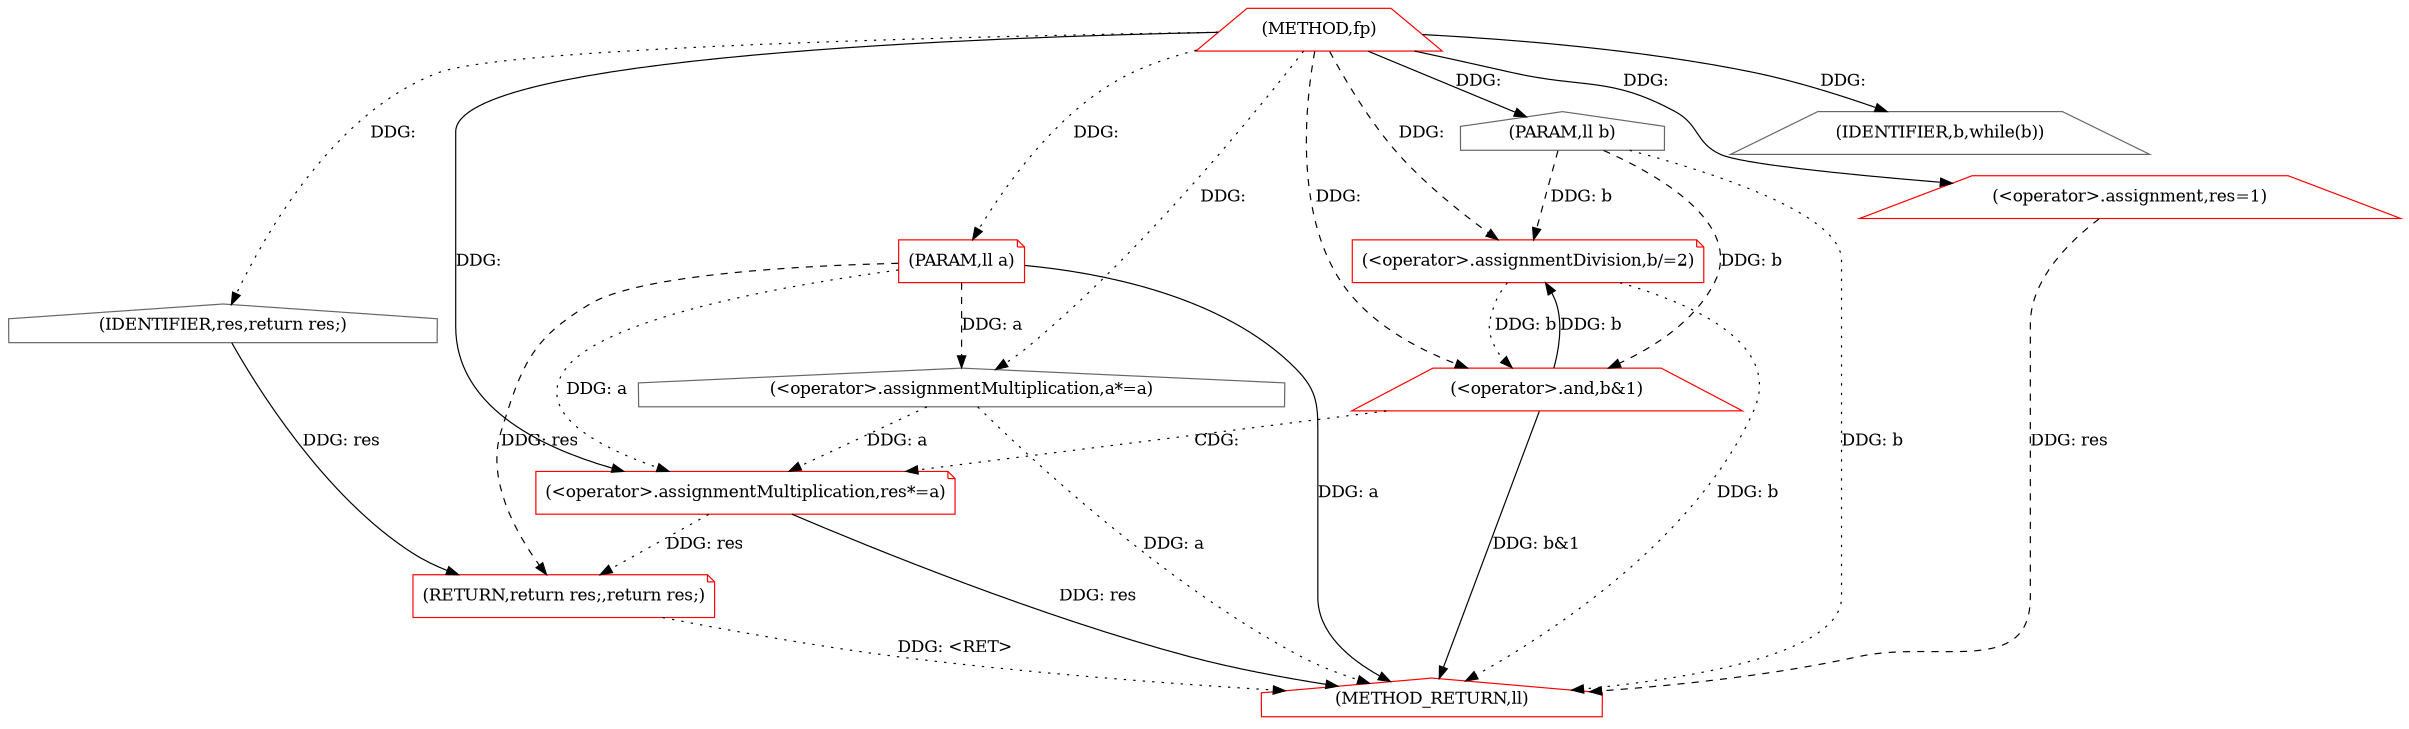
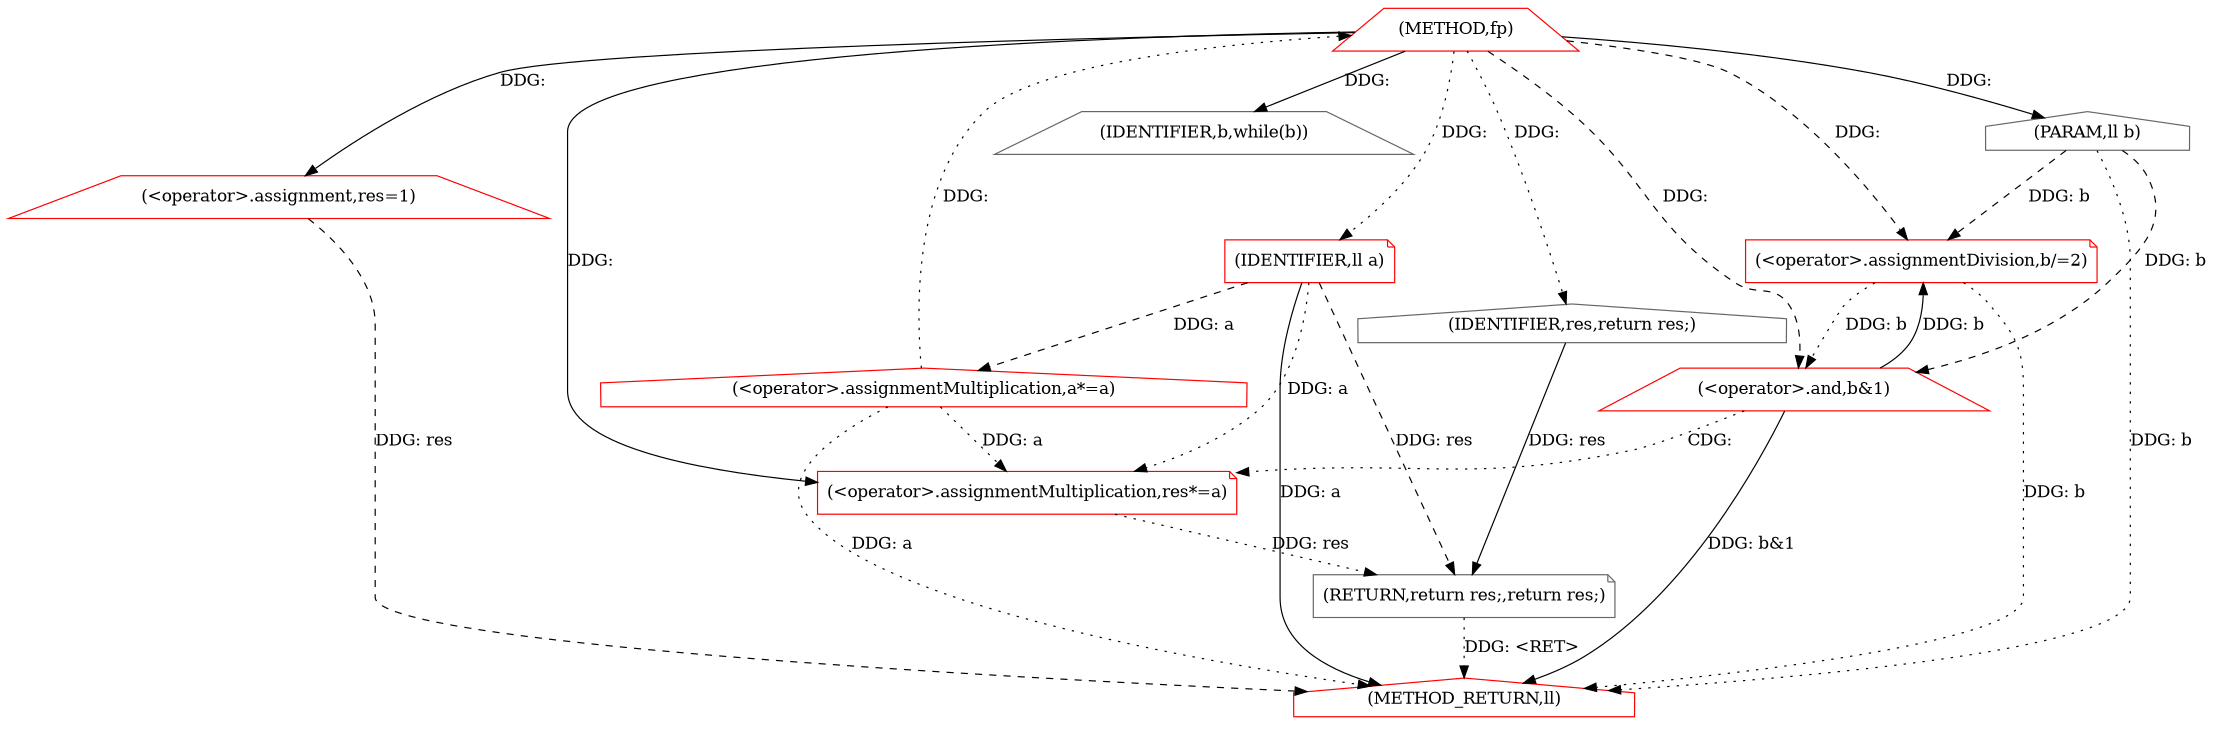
edge "(METHOD,fp)" -> "(<operator>.assignmentMultiplication,a*=a)": reversed
node "(PARAM,ll a)": label "(PARAM,ll a)" -> "(IDENTIFIER,ll a)"
node "(<operator>.assignmentMultiplication,a*=a)": color gray40 -> red
node "(RETURN,return res;,return res;)": color red -> gray40
edge "(<operator>.assignmentMultiplication,res*=a)" -> "(METHOD_RETURN,ll)": removed, label "DDG: res"
